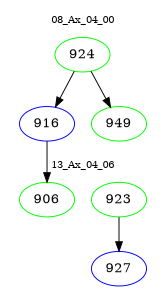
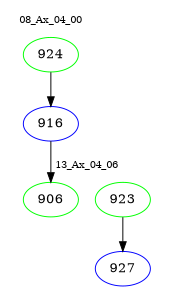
node "949": removed
